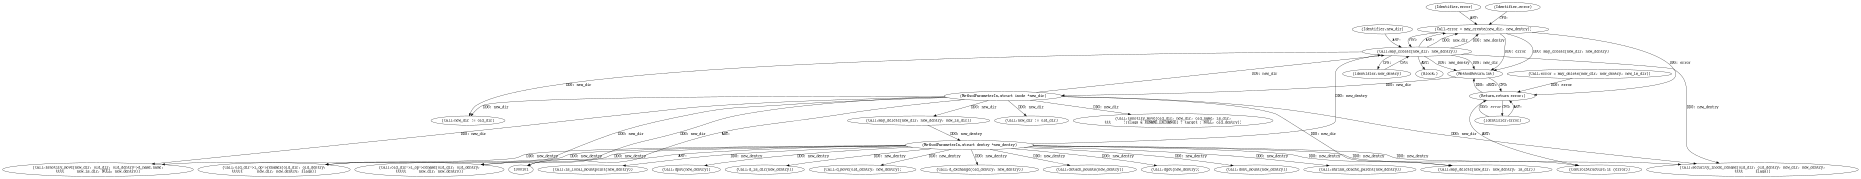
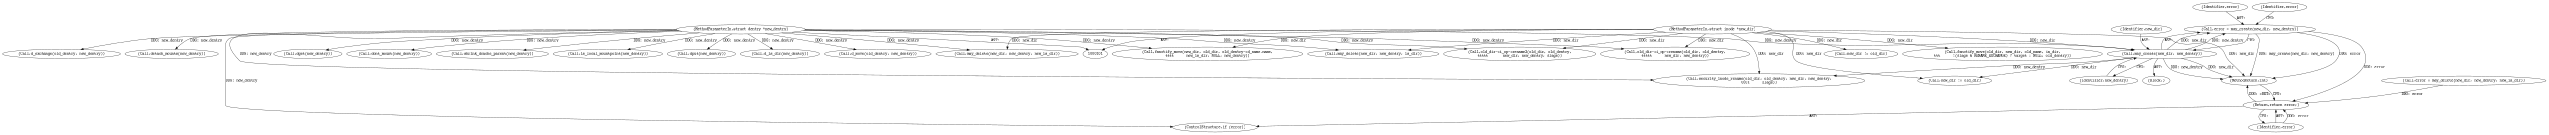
edge "(MethodReturn,int)" -> "(MethodParameterIn,struct inode *new_dir)": reversed
edge "(Call,may_delete(new_dir, new_dentry, new_is_dir))" -> "(MethodParameterIn,struct dentry *new_dentry)": reversed
